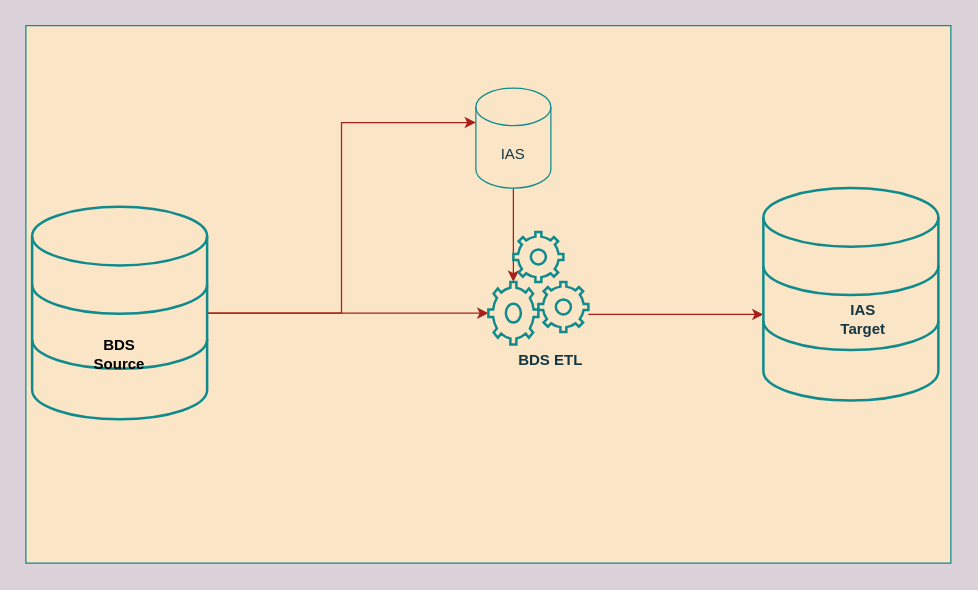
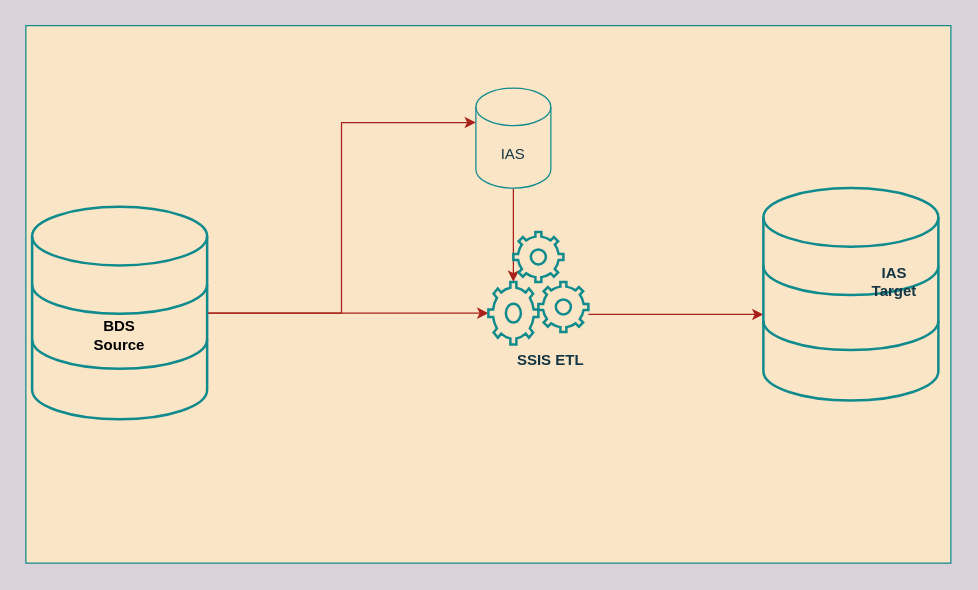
node "IAS Target": moved (863, 319) -> (894, 282)
node "BDS Source": moved (119, 354) -> (119, 335)
node "BDS ETL": label "BDS ETL" -> "SSIS ETL"
